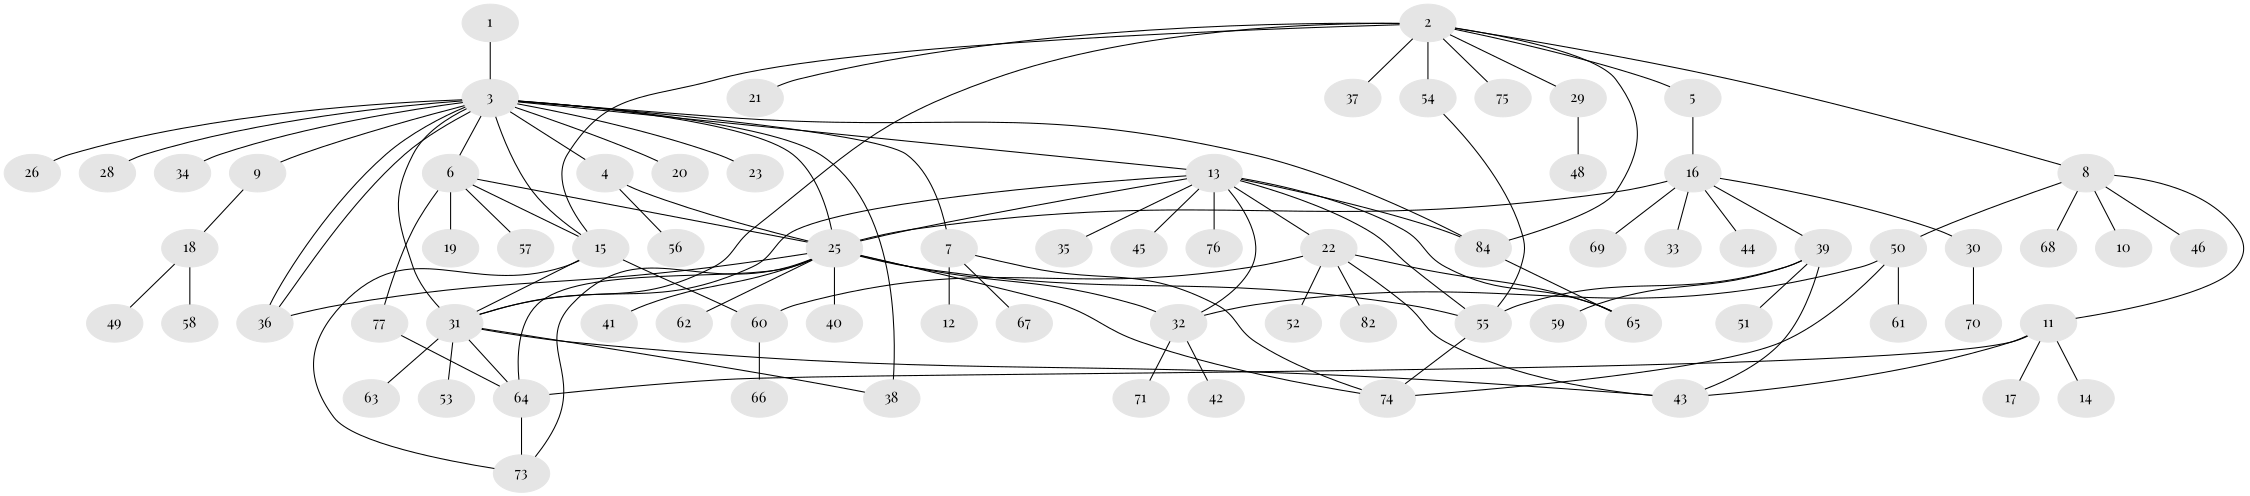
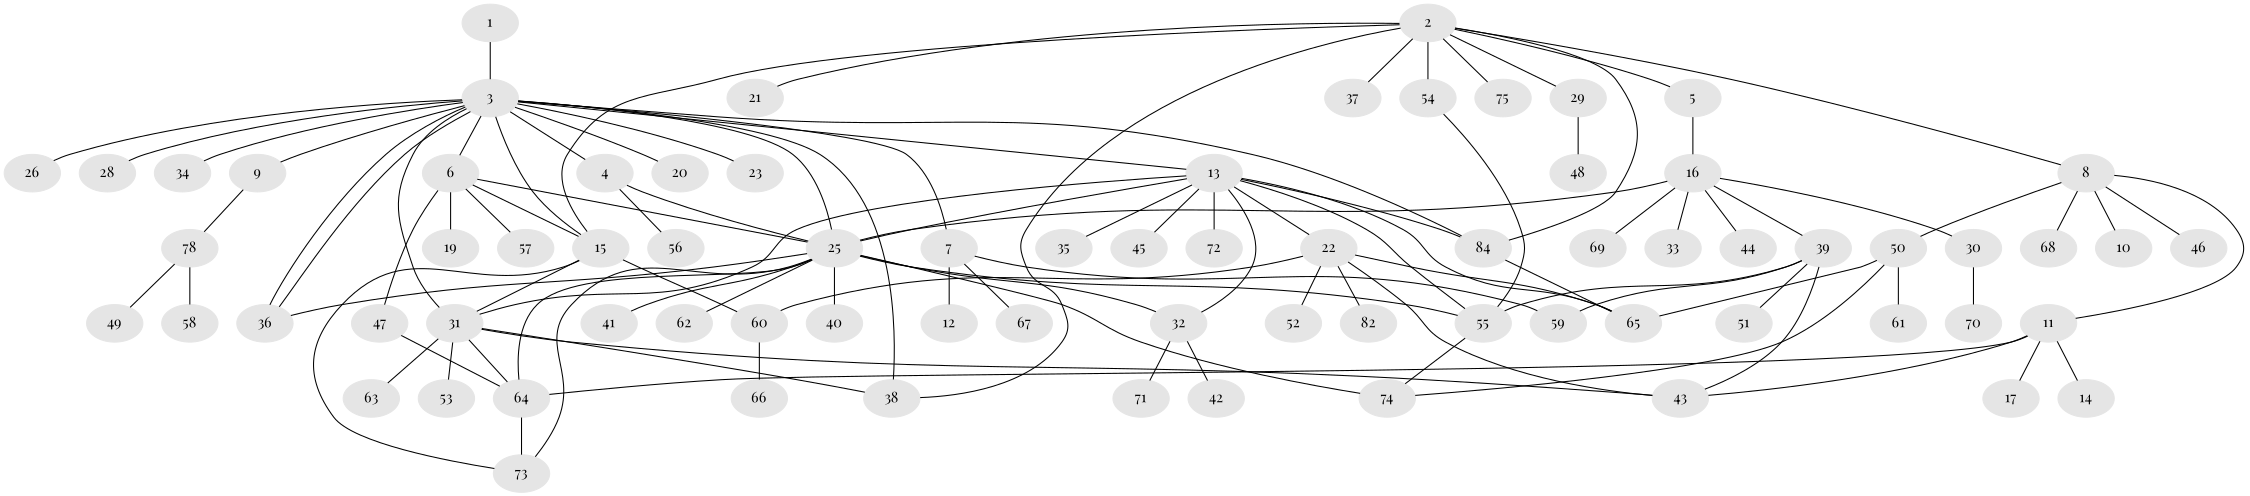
edge "2" -- "31": now "2" -- "38"
node "18": label "18" -> "78"
node "76": label "76" -> "72"
edge "7" -- "74": now "7" -- "59"
edge "50" -- "32": now "50" -- "65"
node "77": label "77" -> "47"
